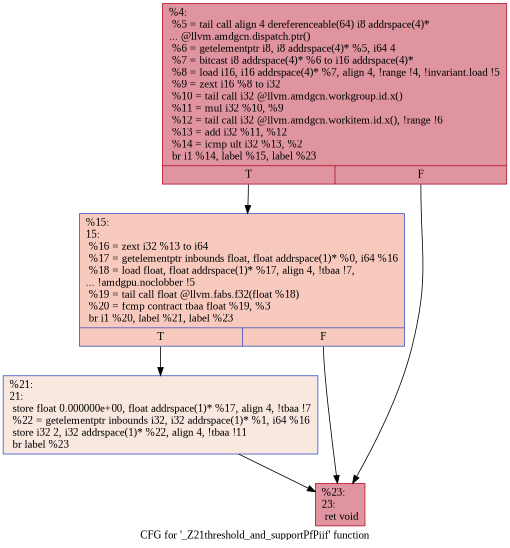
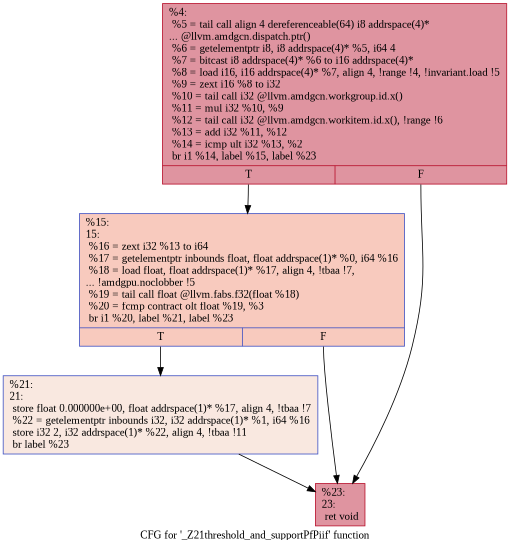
node "%15:": text "%20 = fcmp contract tbaa float %19, %3" -> "%20 = fcmp contract olt float %19, %3"
